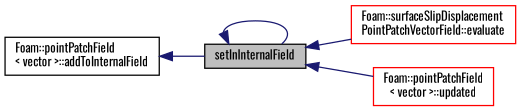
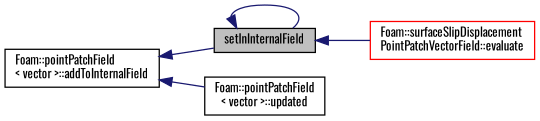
edge "Foam::pointPatchField < vector >::updated" -> "setInInternalField": now "Foam::pointPatchField < vector >::updated" -> "Foam::pointPatchField < vector >::addToInternalField"
node "Foam::pointPatchField < vector >::updated": color red -> black
